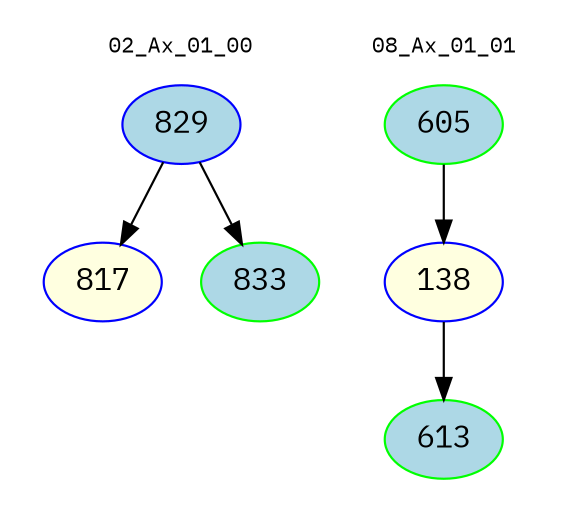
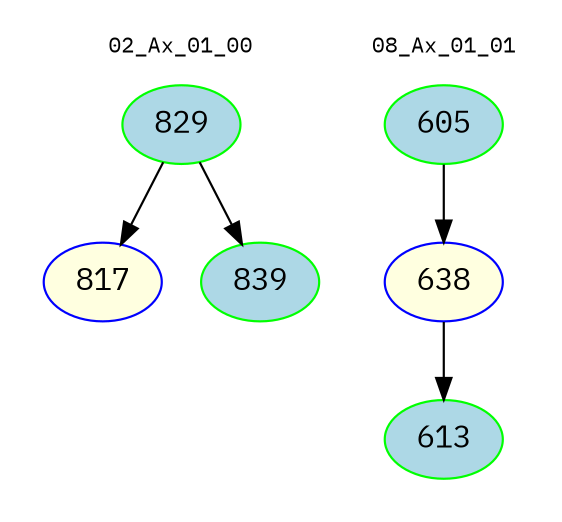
node "829": color blue -> green
node "833": label "833" -> "839"
node "138": label "138" -> "638"
